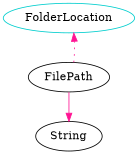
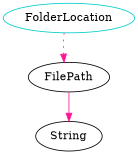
edge "FilePath" -> "FolderLocation": reversed
